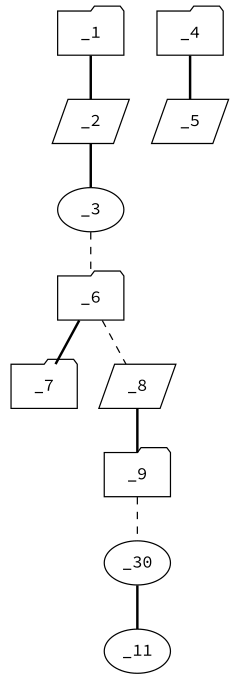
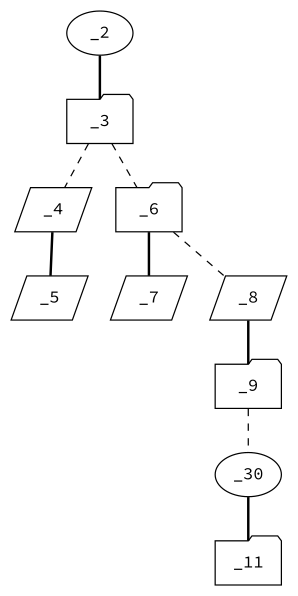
node "_1": removed
node "_4": shape folder -> parallelogram
node "_2": shape parallelogram -> ellipse
edge "_3" -- "_4": added
node "_3": shape ellipse -> folder
node "_7": shape folder -> parallelogram
node "_11": shape ellipse -> folder
